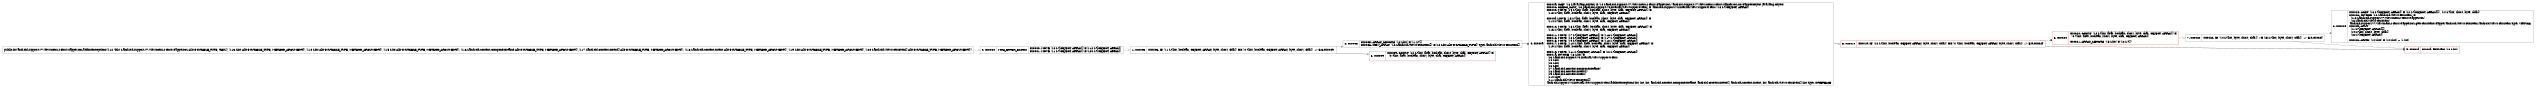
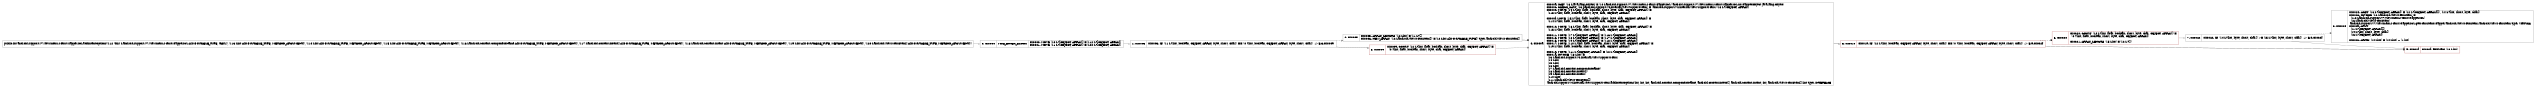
edge "3: 0x0009" -> "4: 0x000a": added
